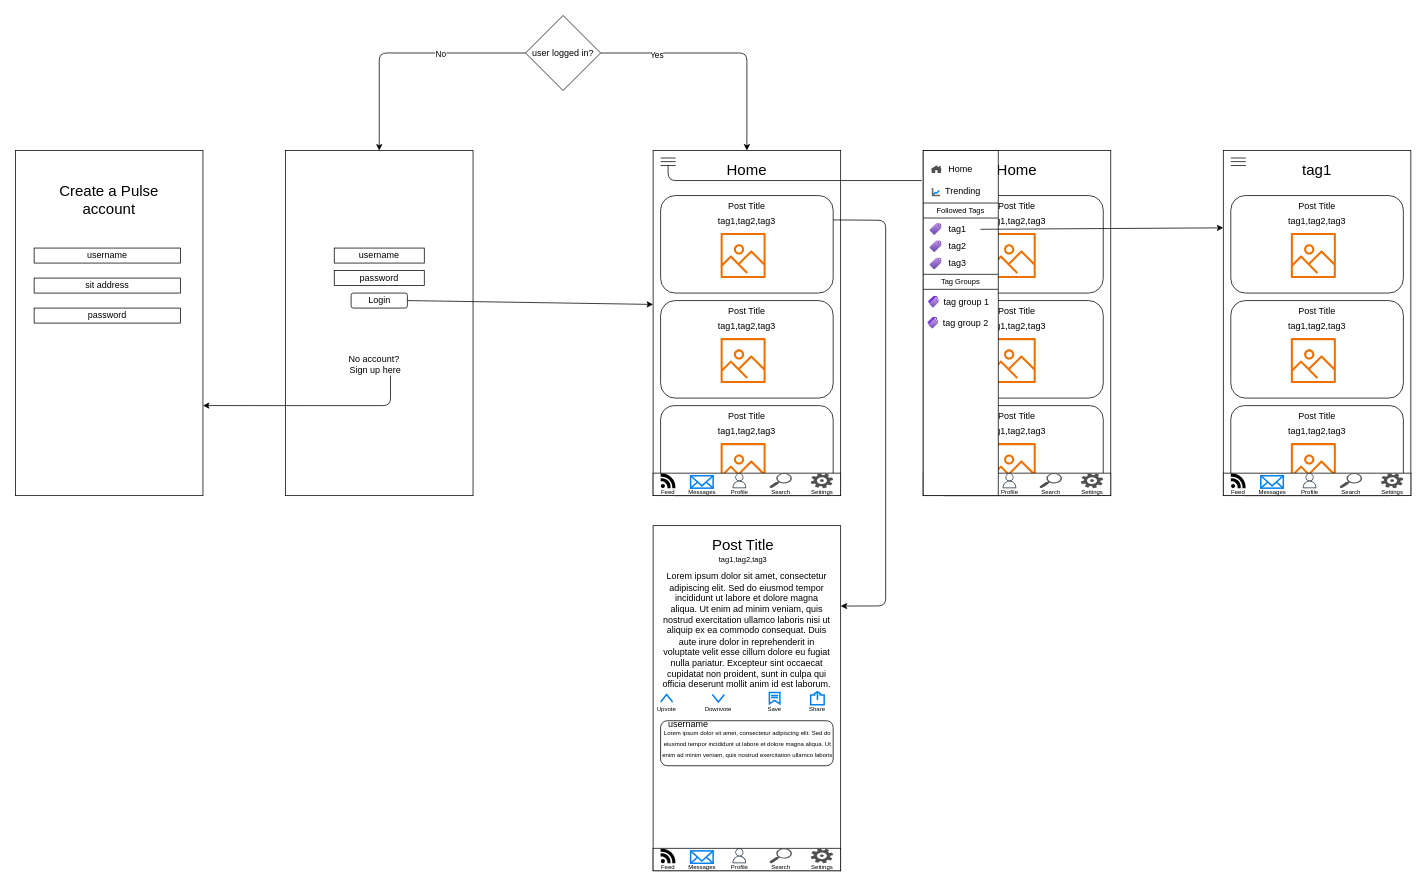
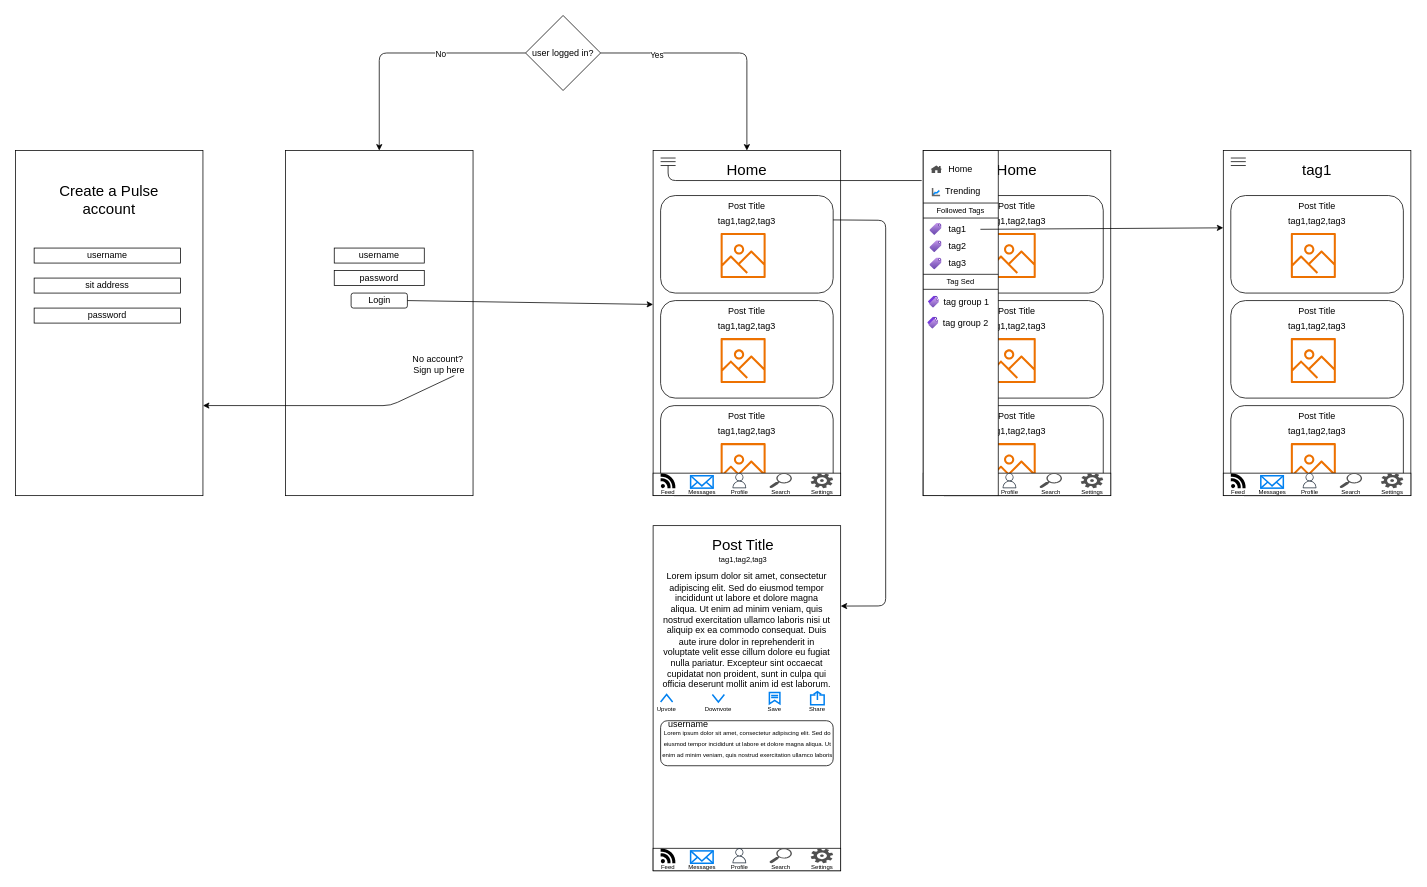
node "Tag Groups": label "Tag Groups" -> "Tag Sed"
node "No account? Sign up here": moved (375, 364) -> (439, 364)
